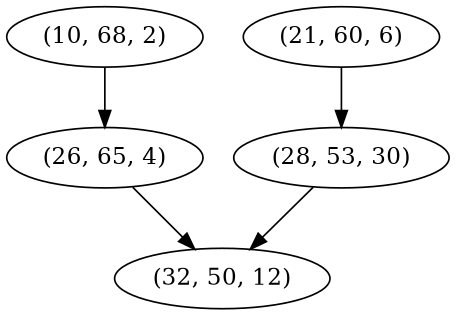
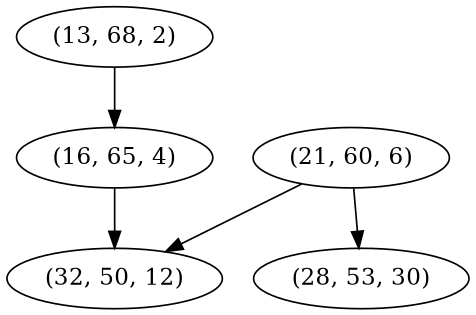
node "(10, 68, 2)": label "(10, 68, 2)" -> "(13, 68, 2)"
node "(26, 65, 4)": label "(26, 65, 4)" -> "(16, 65, 4)"
edge "(28, 53, 30)" -> "(32, 50, 12)": now "(21, 60, 6)" -> "(32, 50, 12)"
